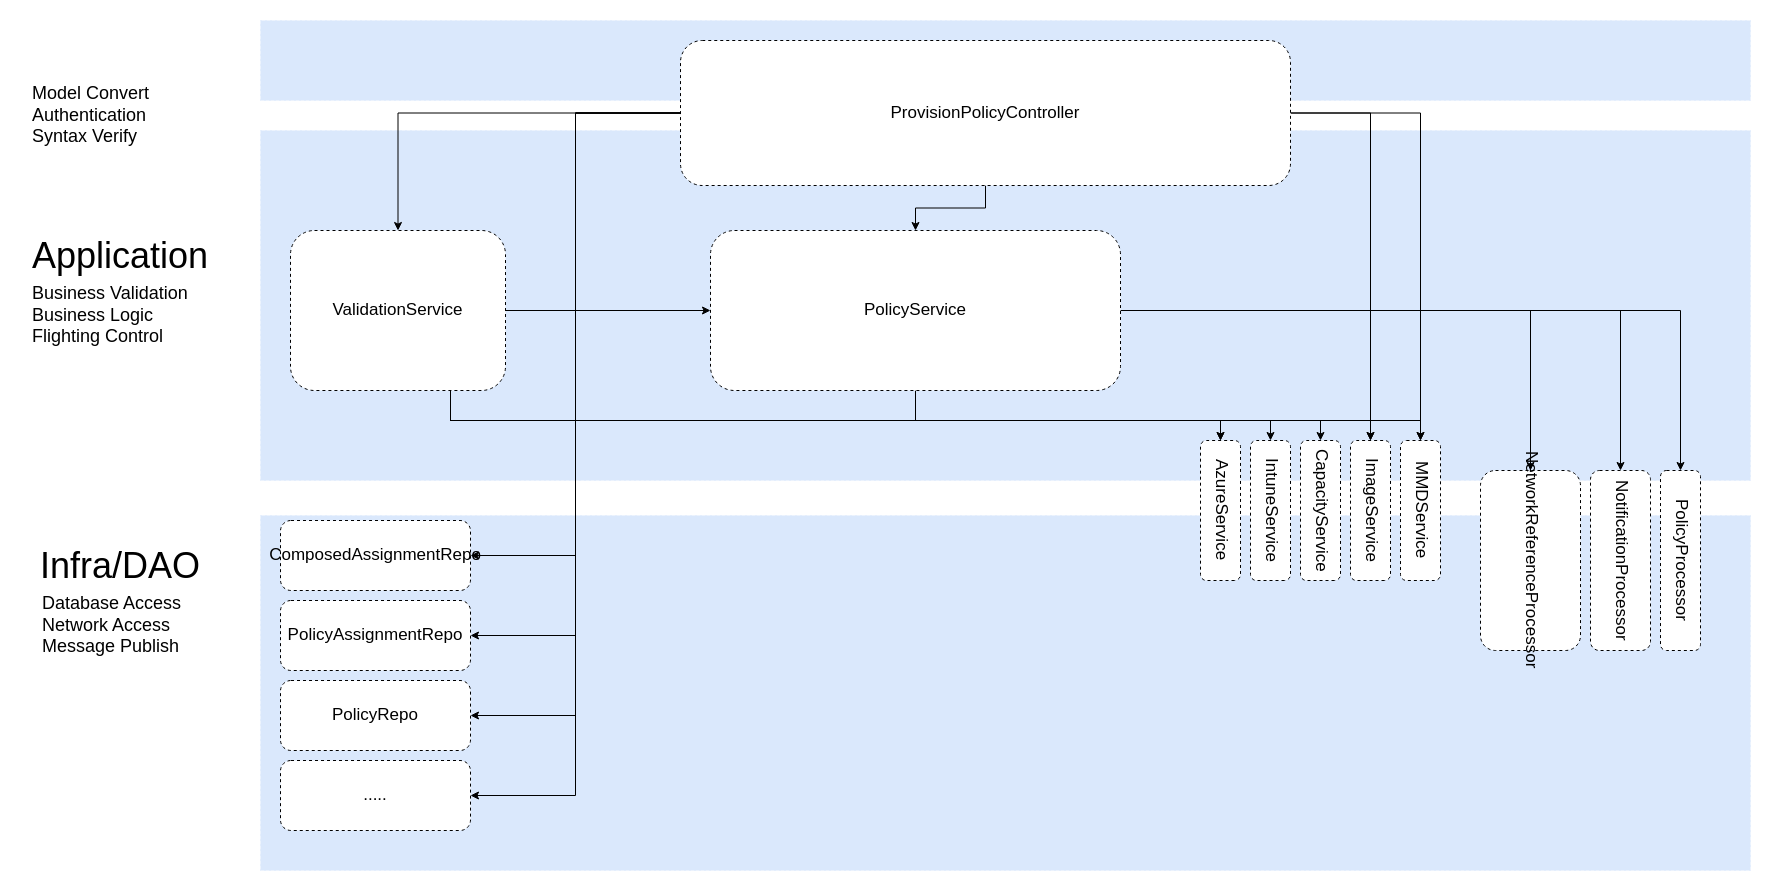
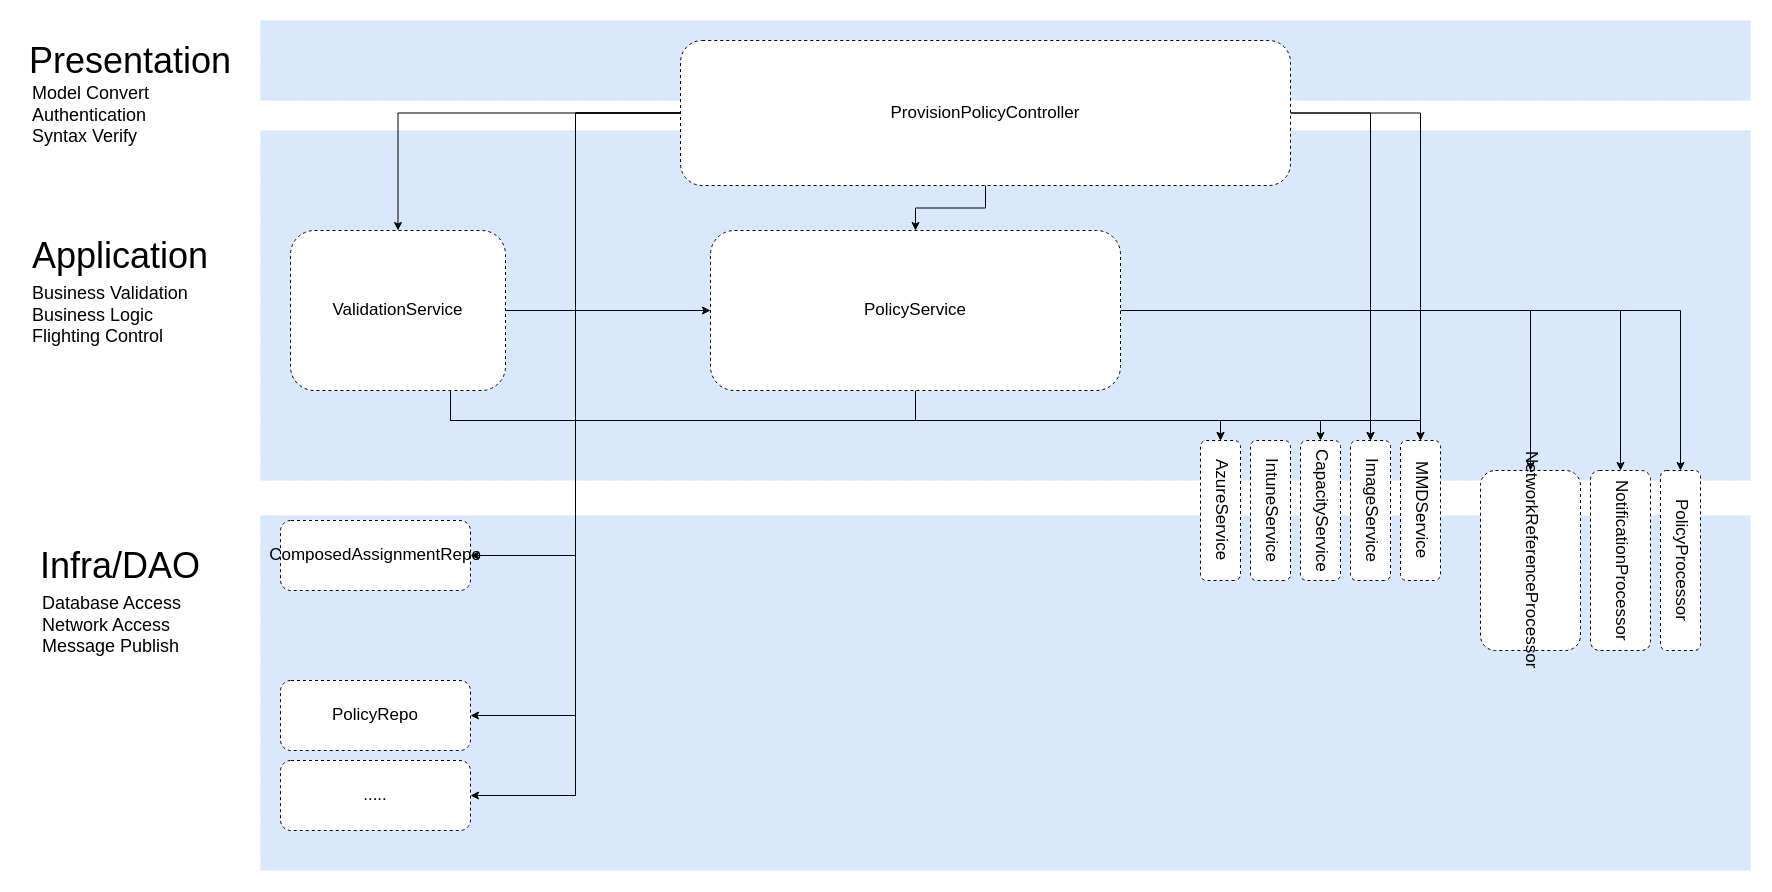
node "Presentation": added
edge "ValidationService" -> "IntuneService": removed
node "PolicyAssignmentRepo": removed
edge "ProvisionPolicyController" -> "PolicyAssignmentRepo": removed
